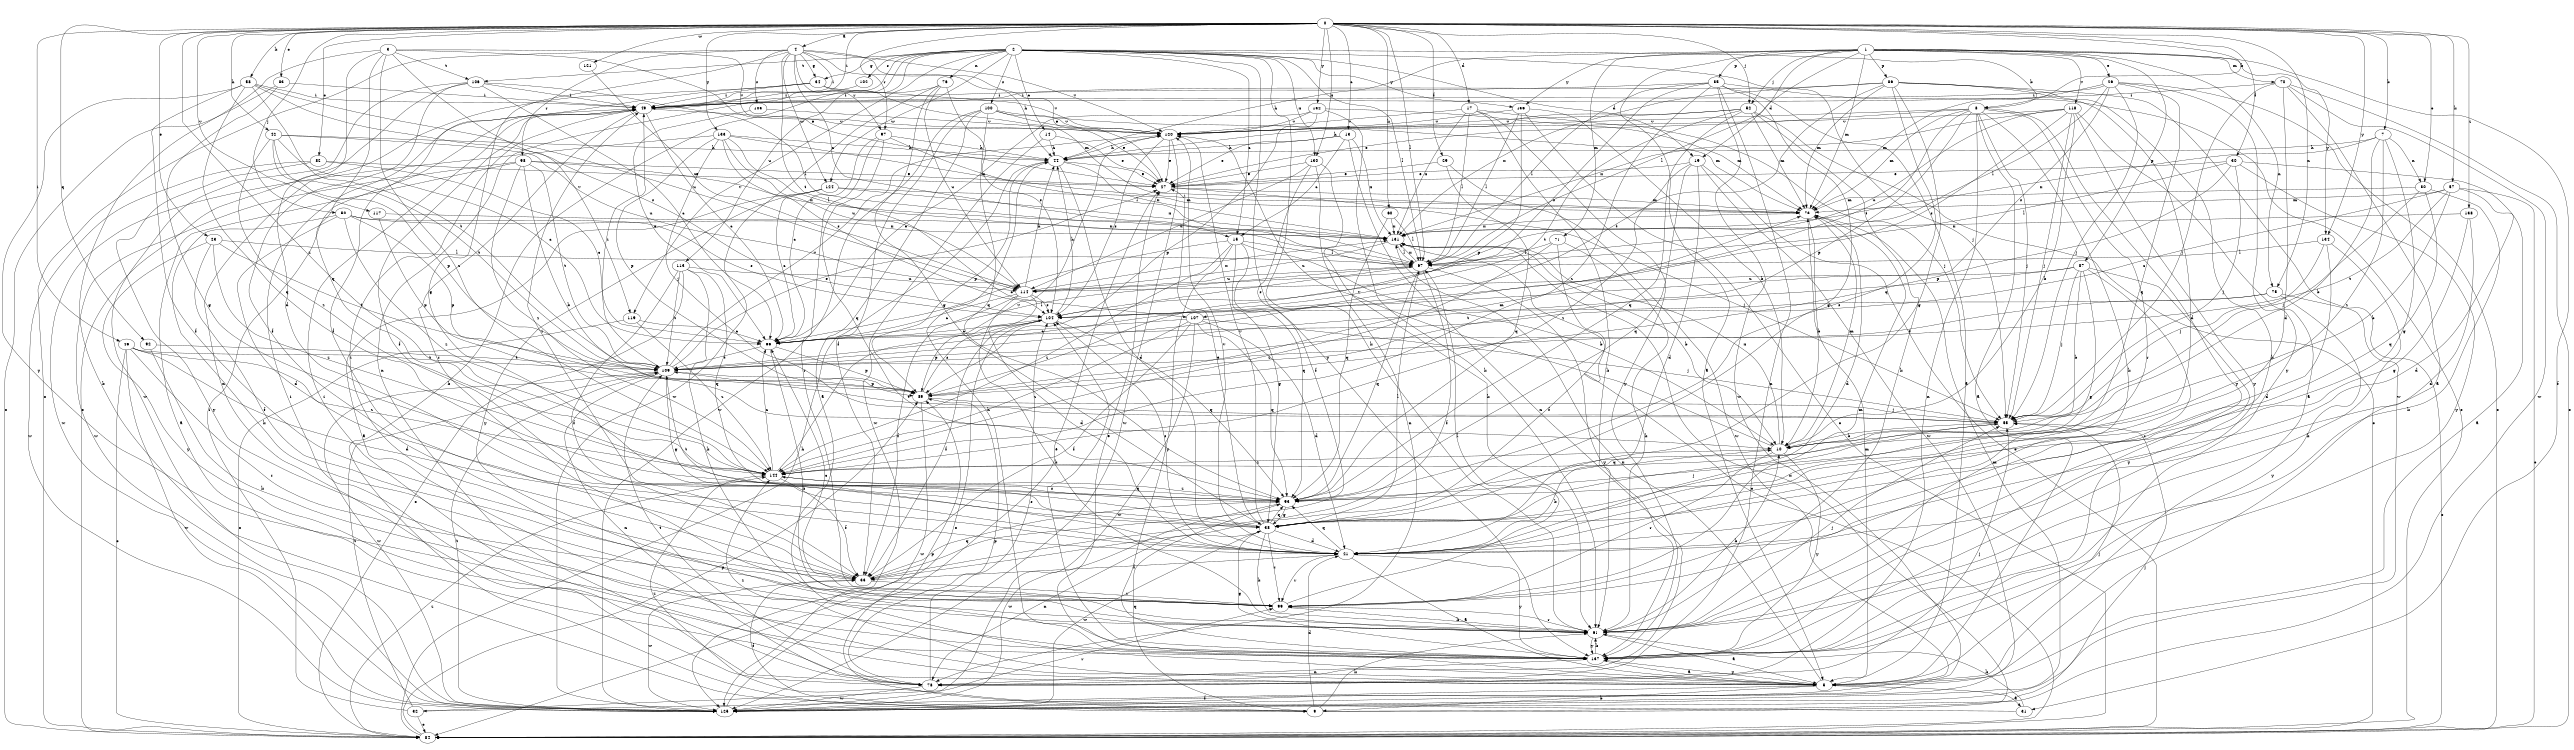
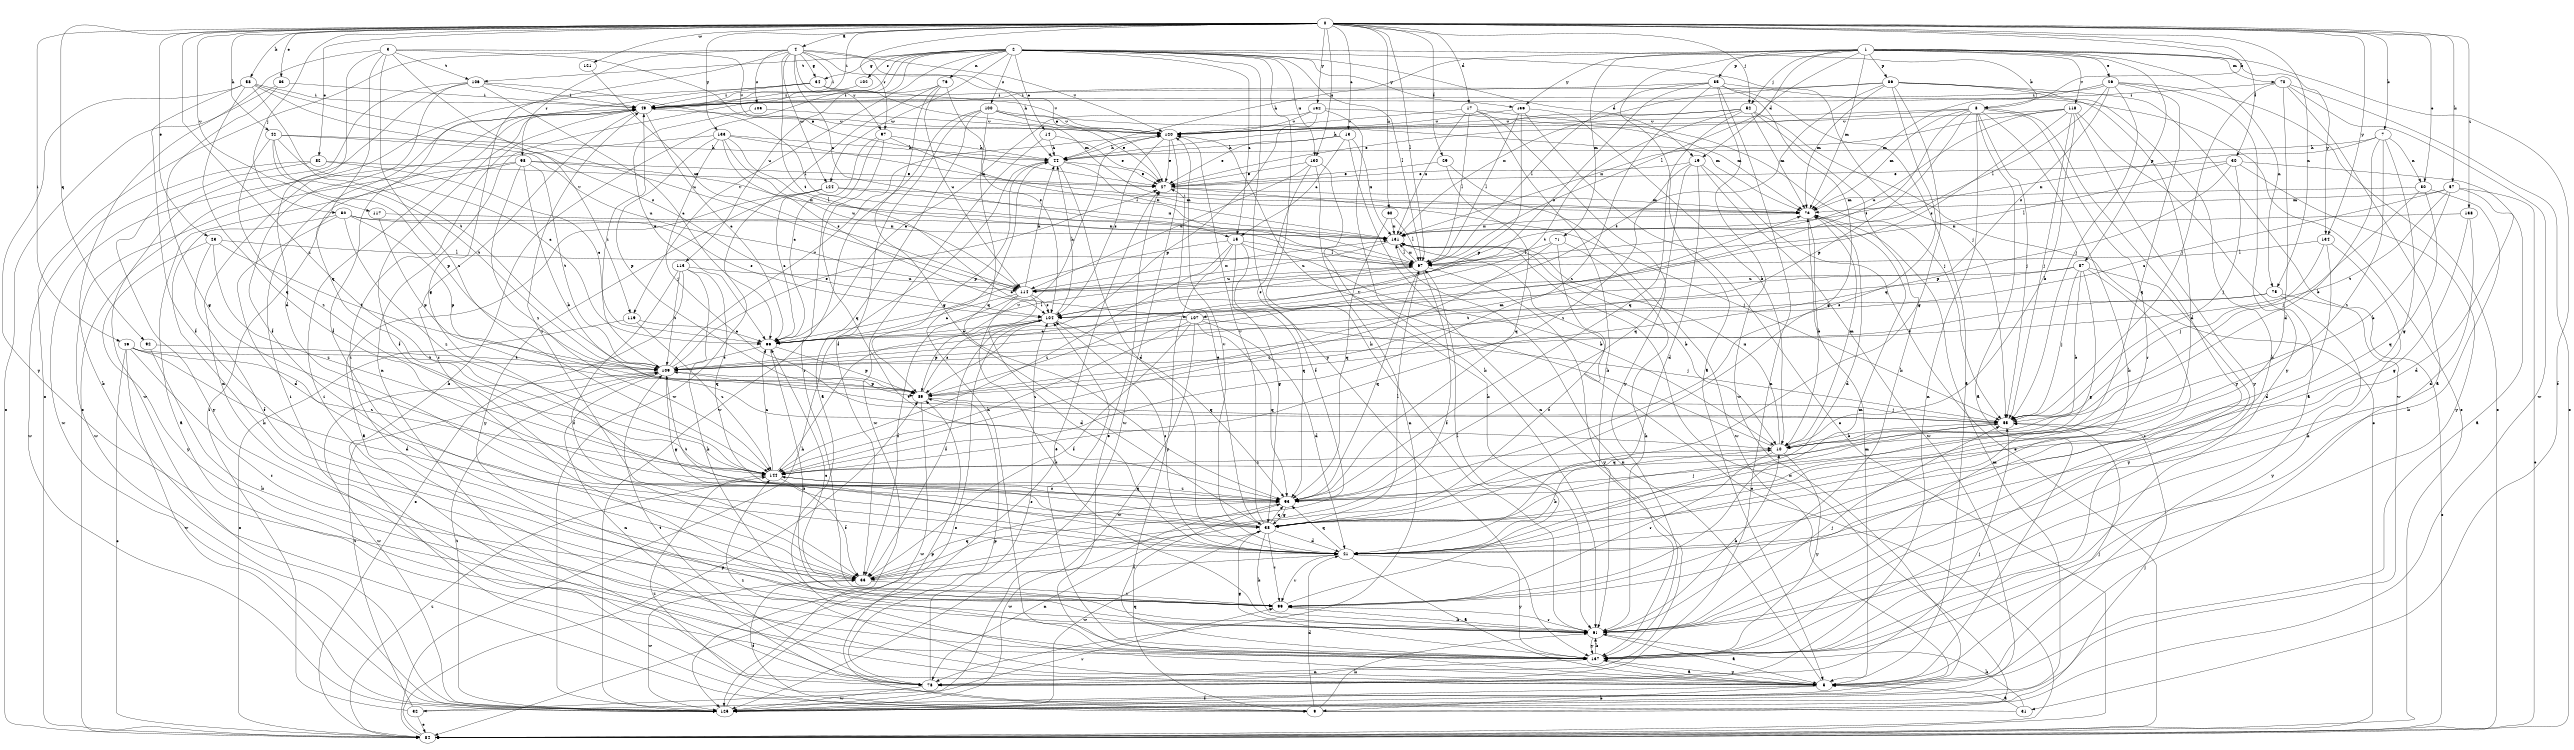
edge "5" -> "31": reversed
